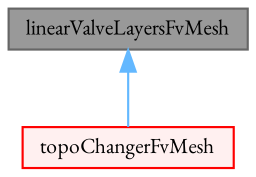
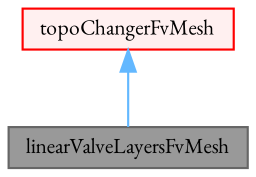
edge "topoChangerFvMesh" -> "linearValveLayersFvMesh": reversed
